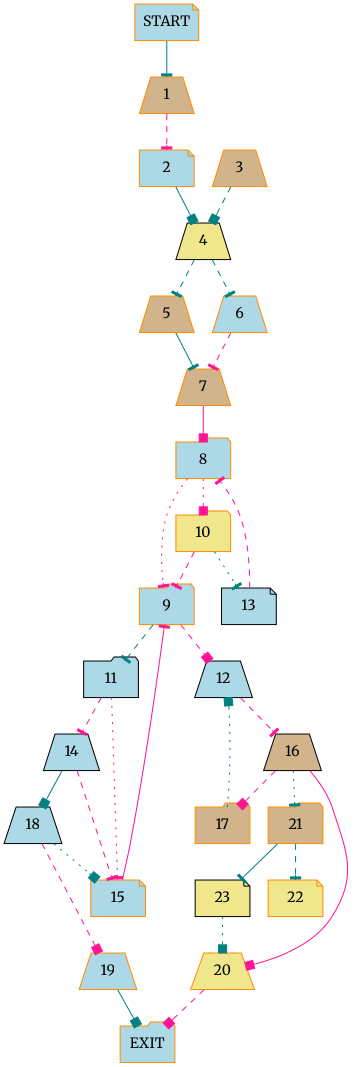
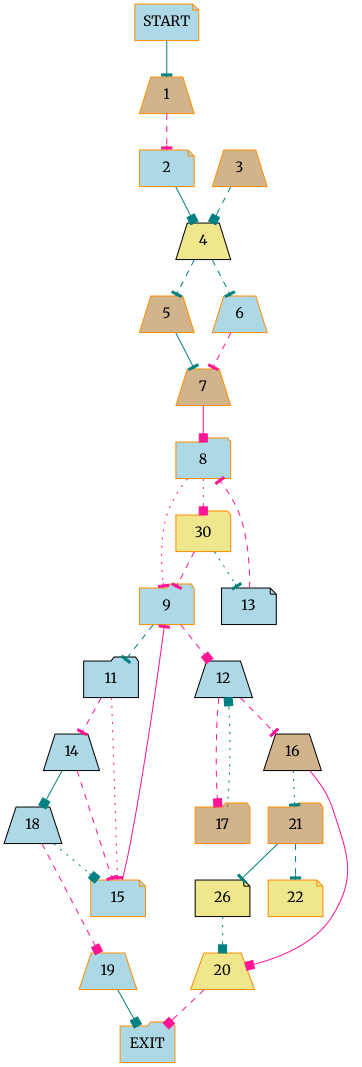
node "10": label "10" -> "30"
edge "16" -> "17": now "12" -> "17"
node "23": label "23" -> "26"
